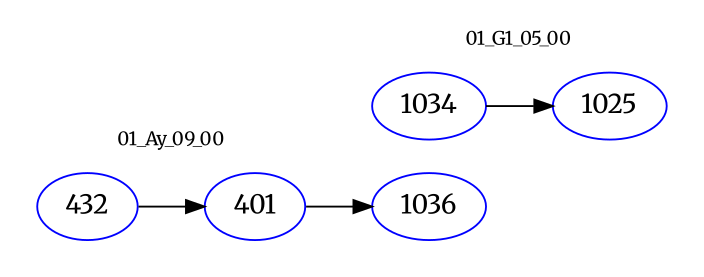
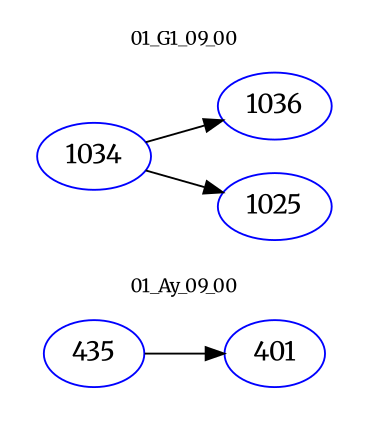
cluster "01_G1_05_00": label "01_G1_05_00" -> "01_G1_09_00"
node "432": label "432" -> "435"
edge "401" -> "1036": now "1034" -> "1036"
